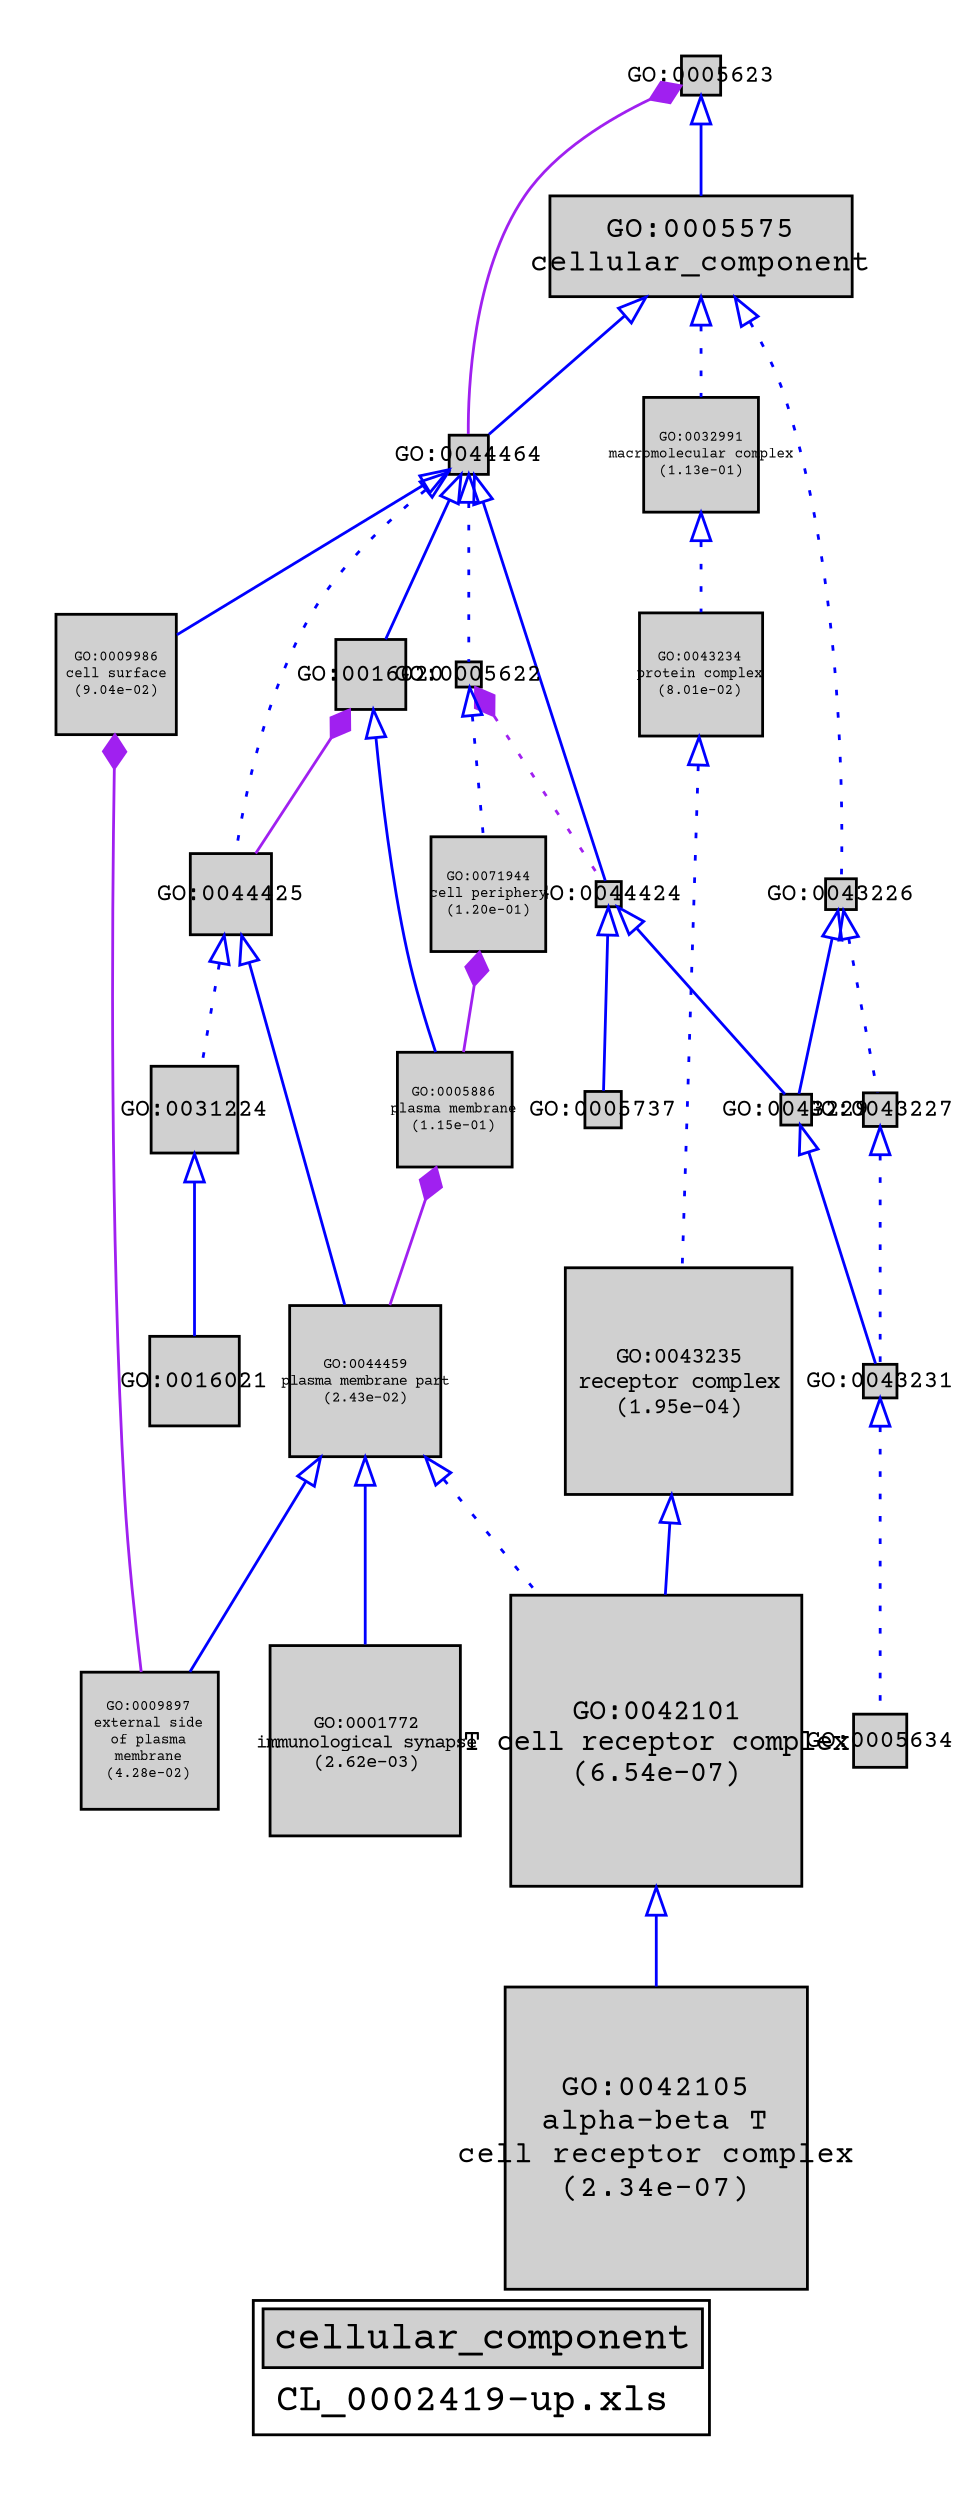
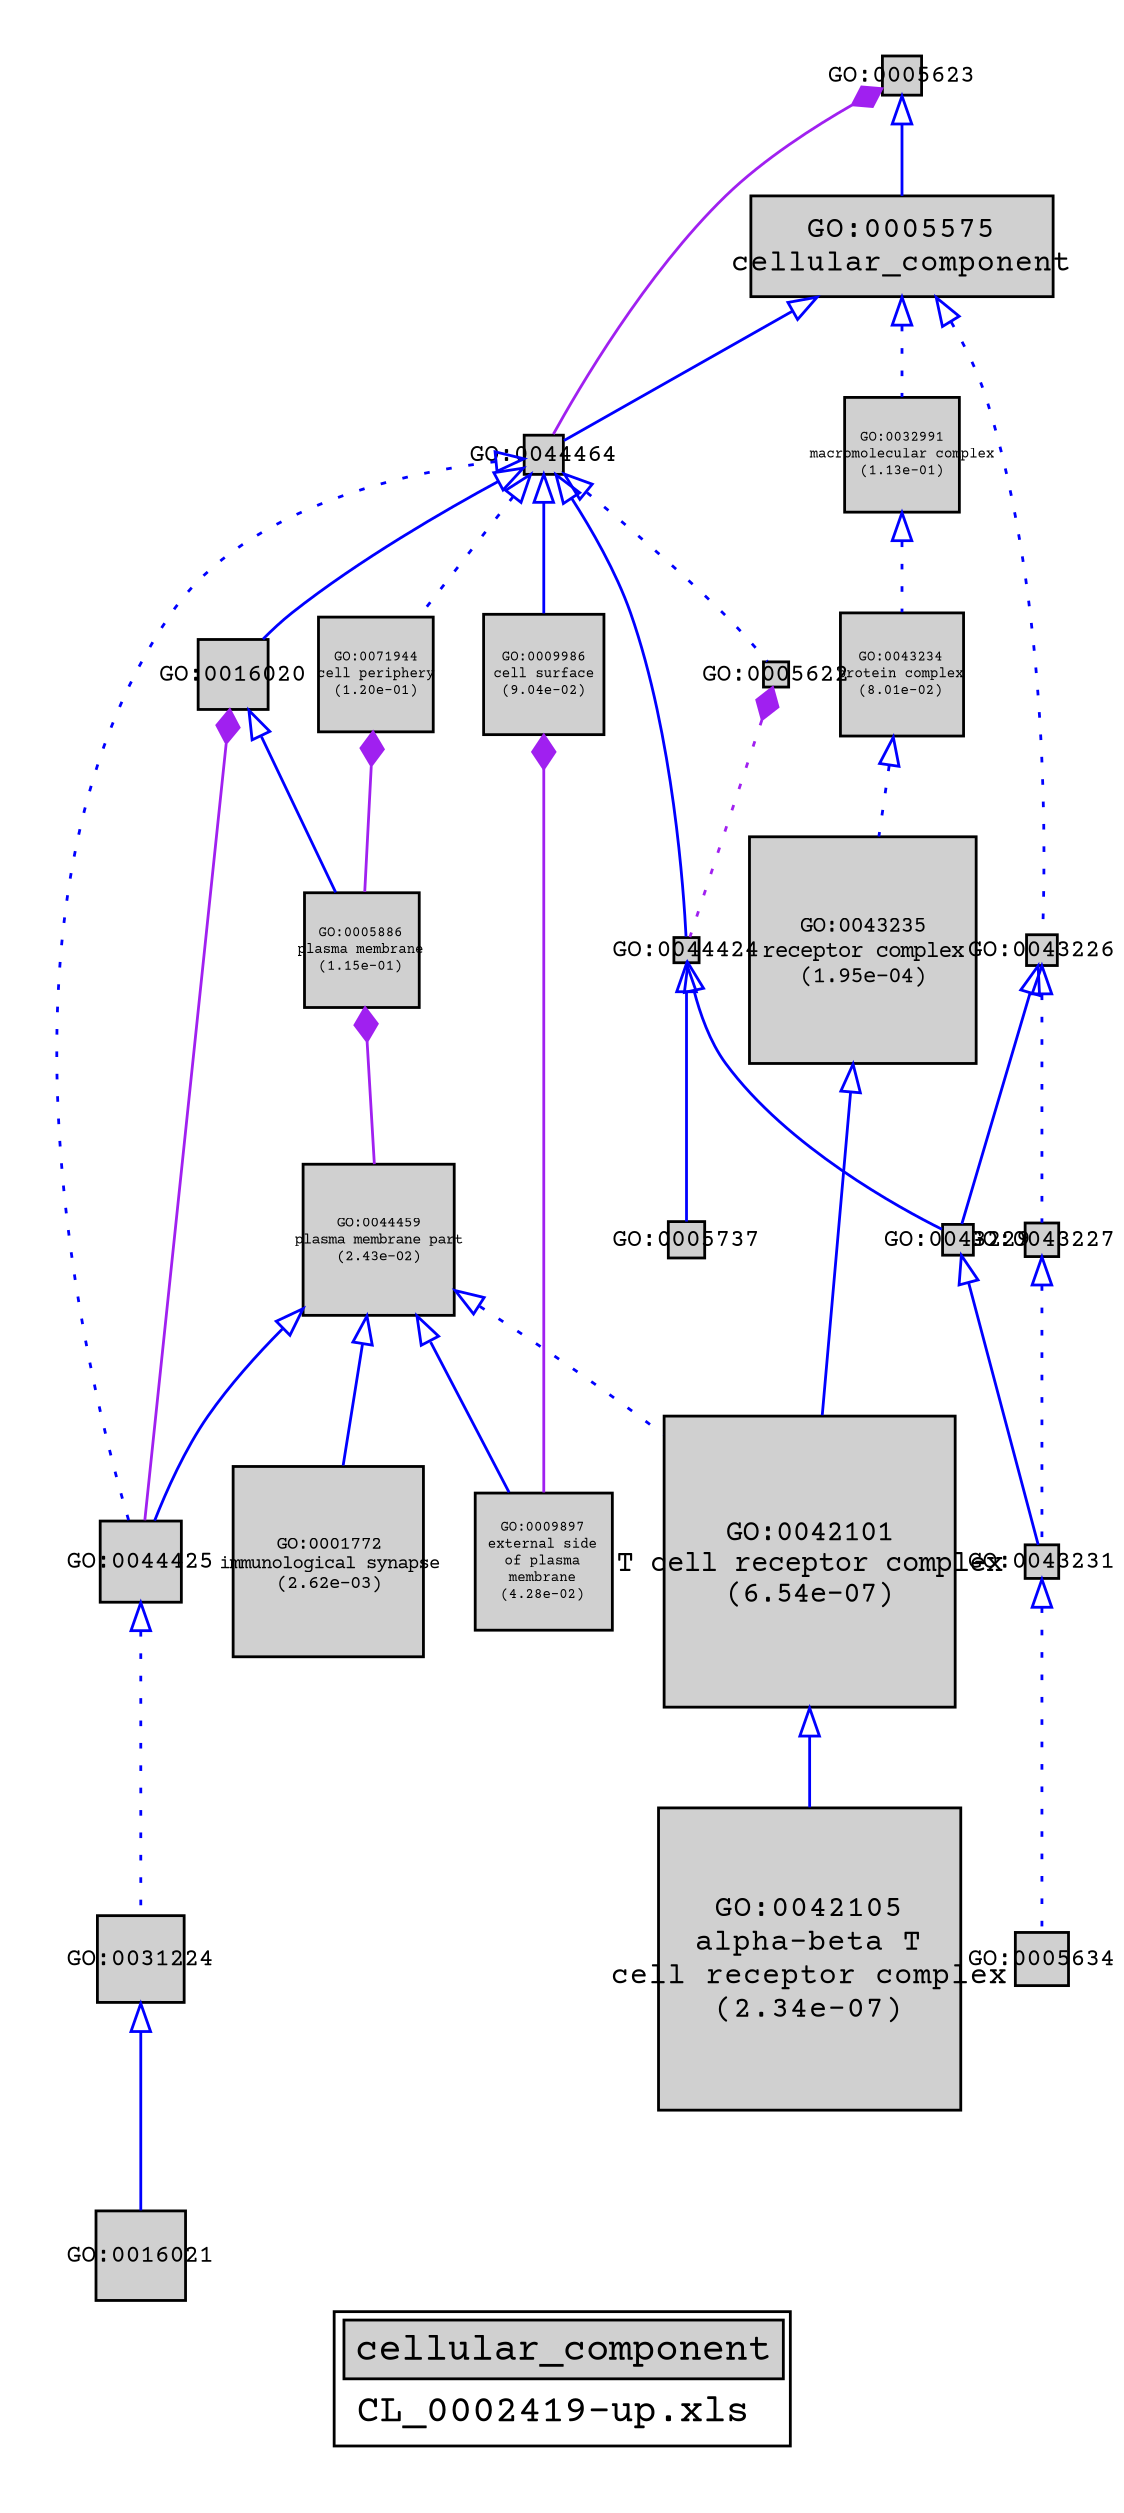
edge "GO:0071944" -> "GO:0005622": now "GO:0071944" -> "GO:0044464"
edge "GO:0044459" -> "GO:0044425": reversed
